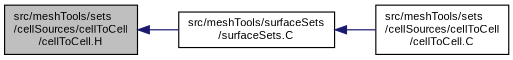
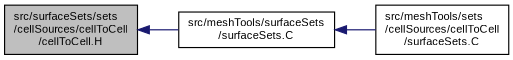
node "src/meshTools/sets /cellSources/cellToCell /cellToCell.H": label "src/meshTools/sets /cellSources/cellToCell /cellToCell.H" -> "src/surfaceSets/sets /cellSources/cellToCell /cellToCell.H"
node "src/meshTools/sets /cellSources/cellToCell /cellToCell.C": label "src/meshTools/sets /cellSources/cellToCell /cellToCell.C" -> "src/meshTools/sets /cellSources/cellToCell /surfaceSets.C"
